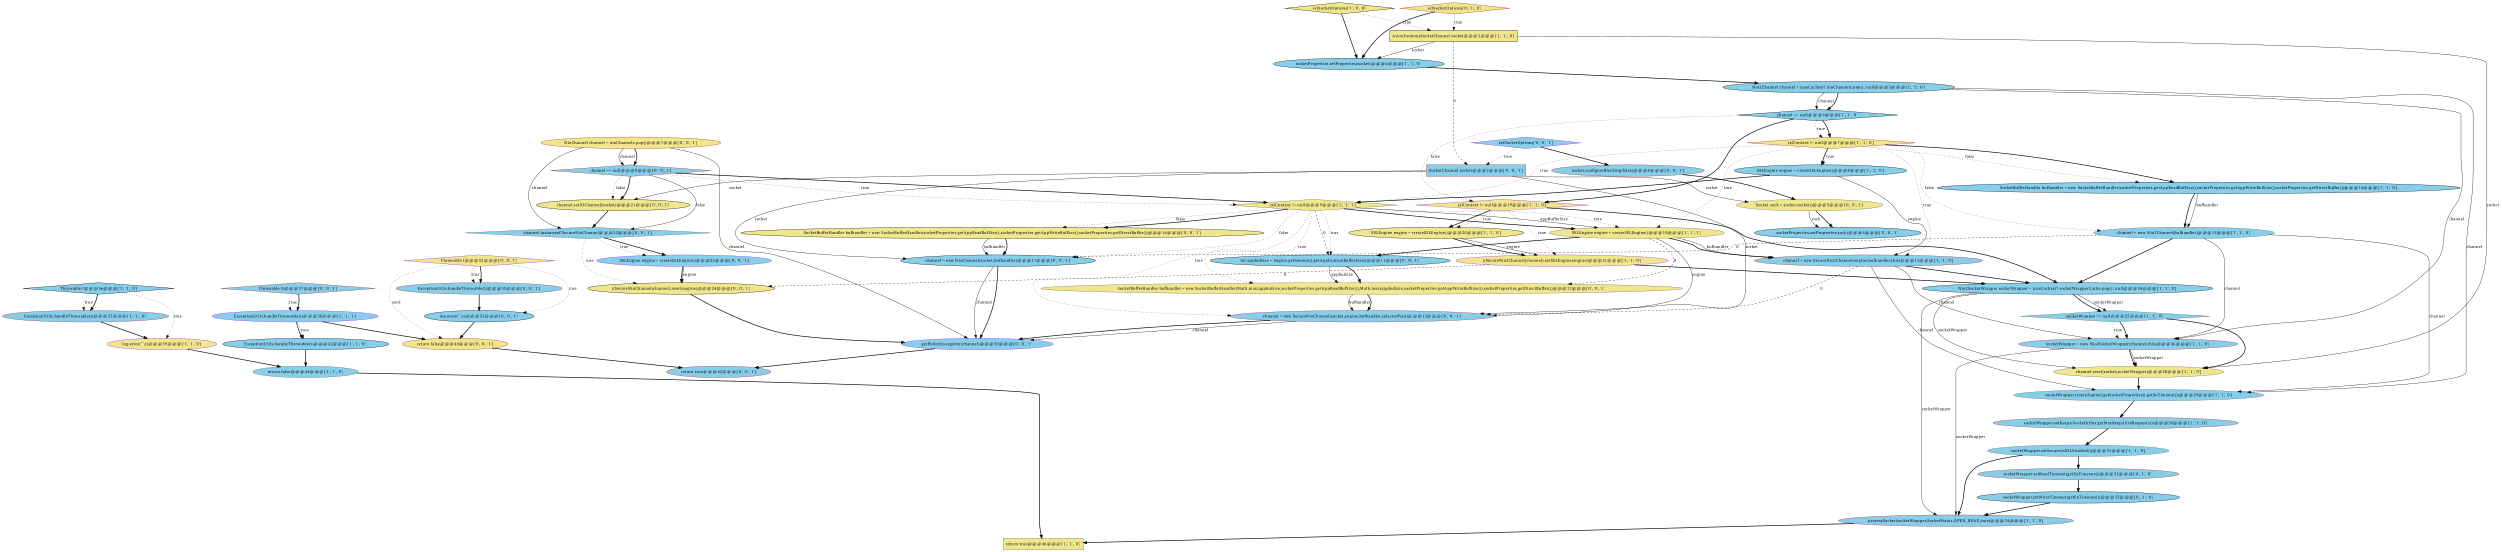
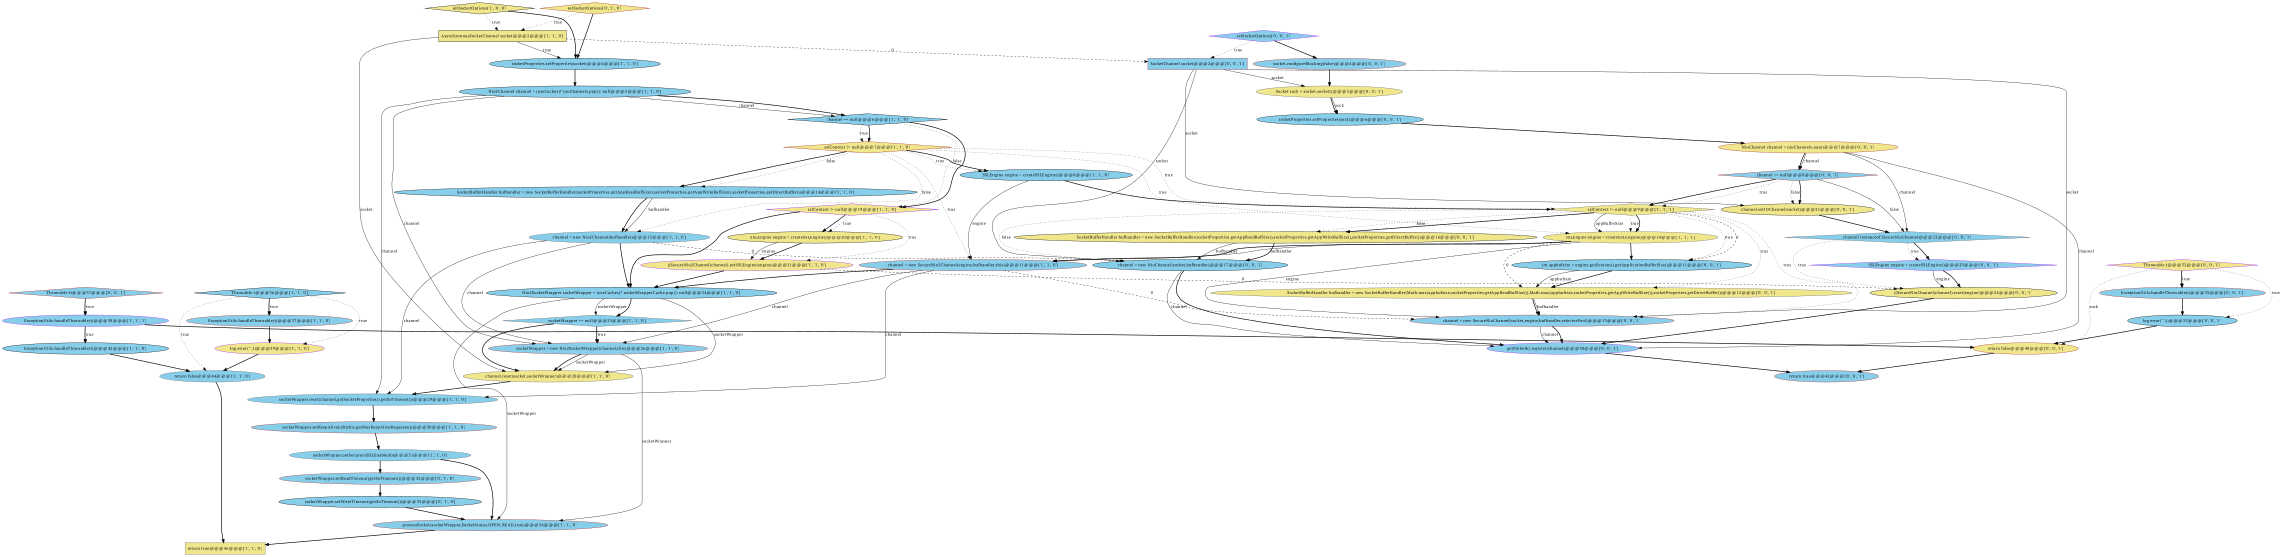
edge "AsynchronousSocketChannel socket@@@2@@@['1', '1', '0']" -> "socketProperties.setProperties(socket)@@@4@@@['1', '1', '0']": label "socket" -> "true"
edge "socketProperties.setProperties(sock)@@@6@@@['0', '0', '1']" -> "NioChannel channel = nioChannels.pop()@@@7@@@['0', '0', '1']": added
node "SSLEngine engine = createSSLEngine()@@@23@@@['0', '0', '1']": shape ellipse -> diamond
edge "Throwable t@@@36@@@['1', '1', '0']" -> "return false@@@44@@@['1', '1', '0']": added, label "true"
